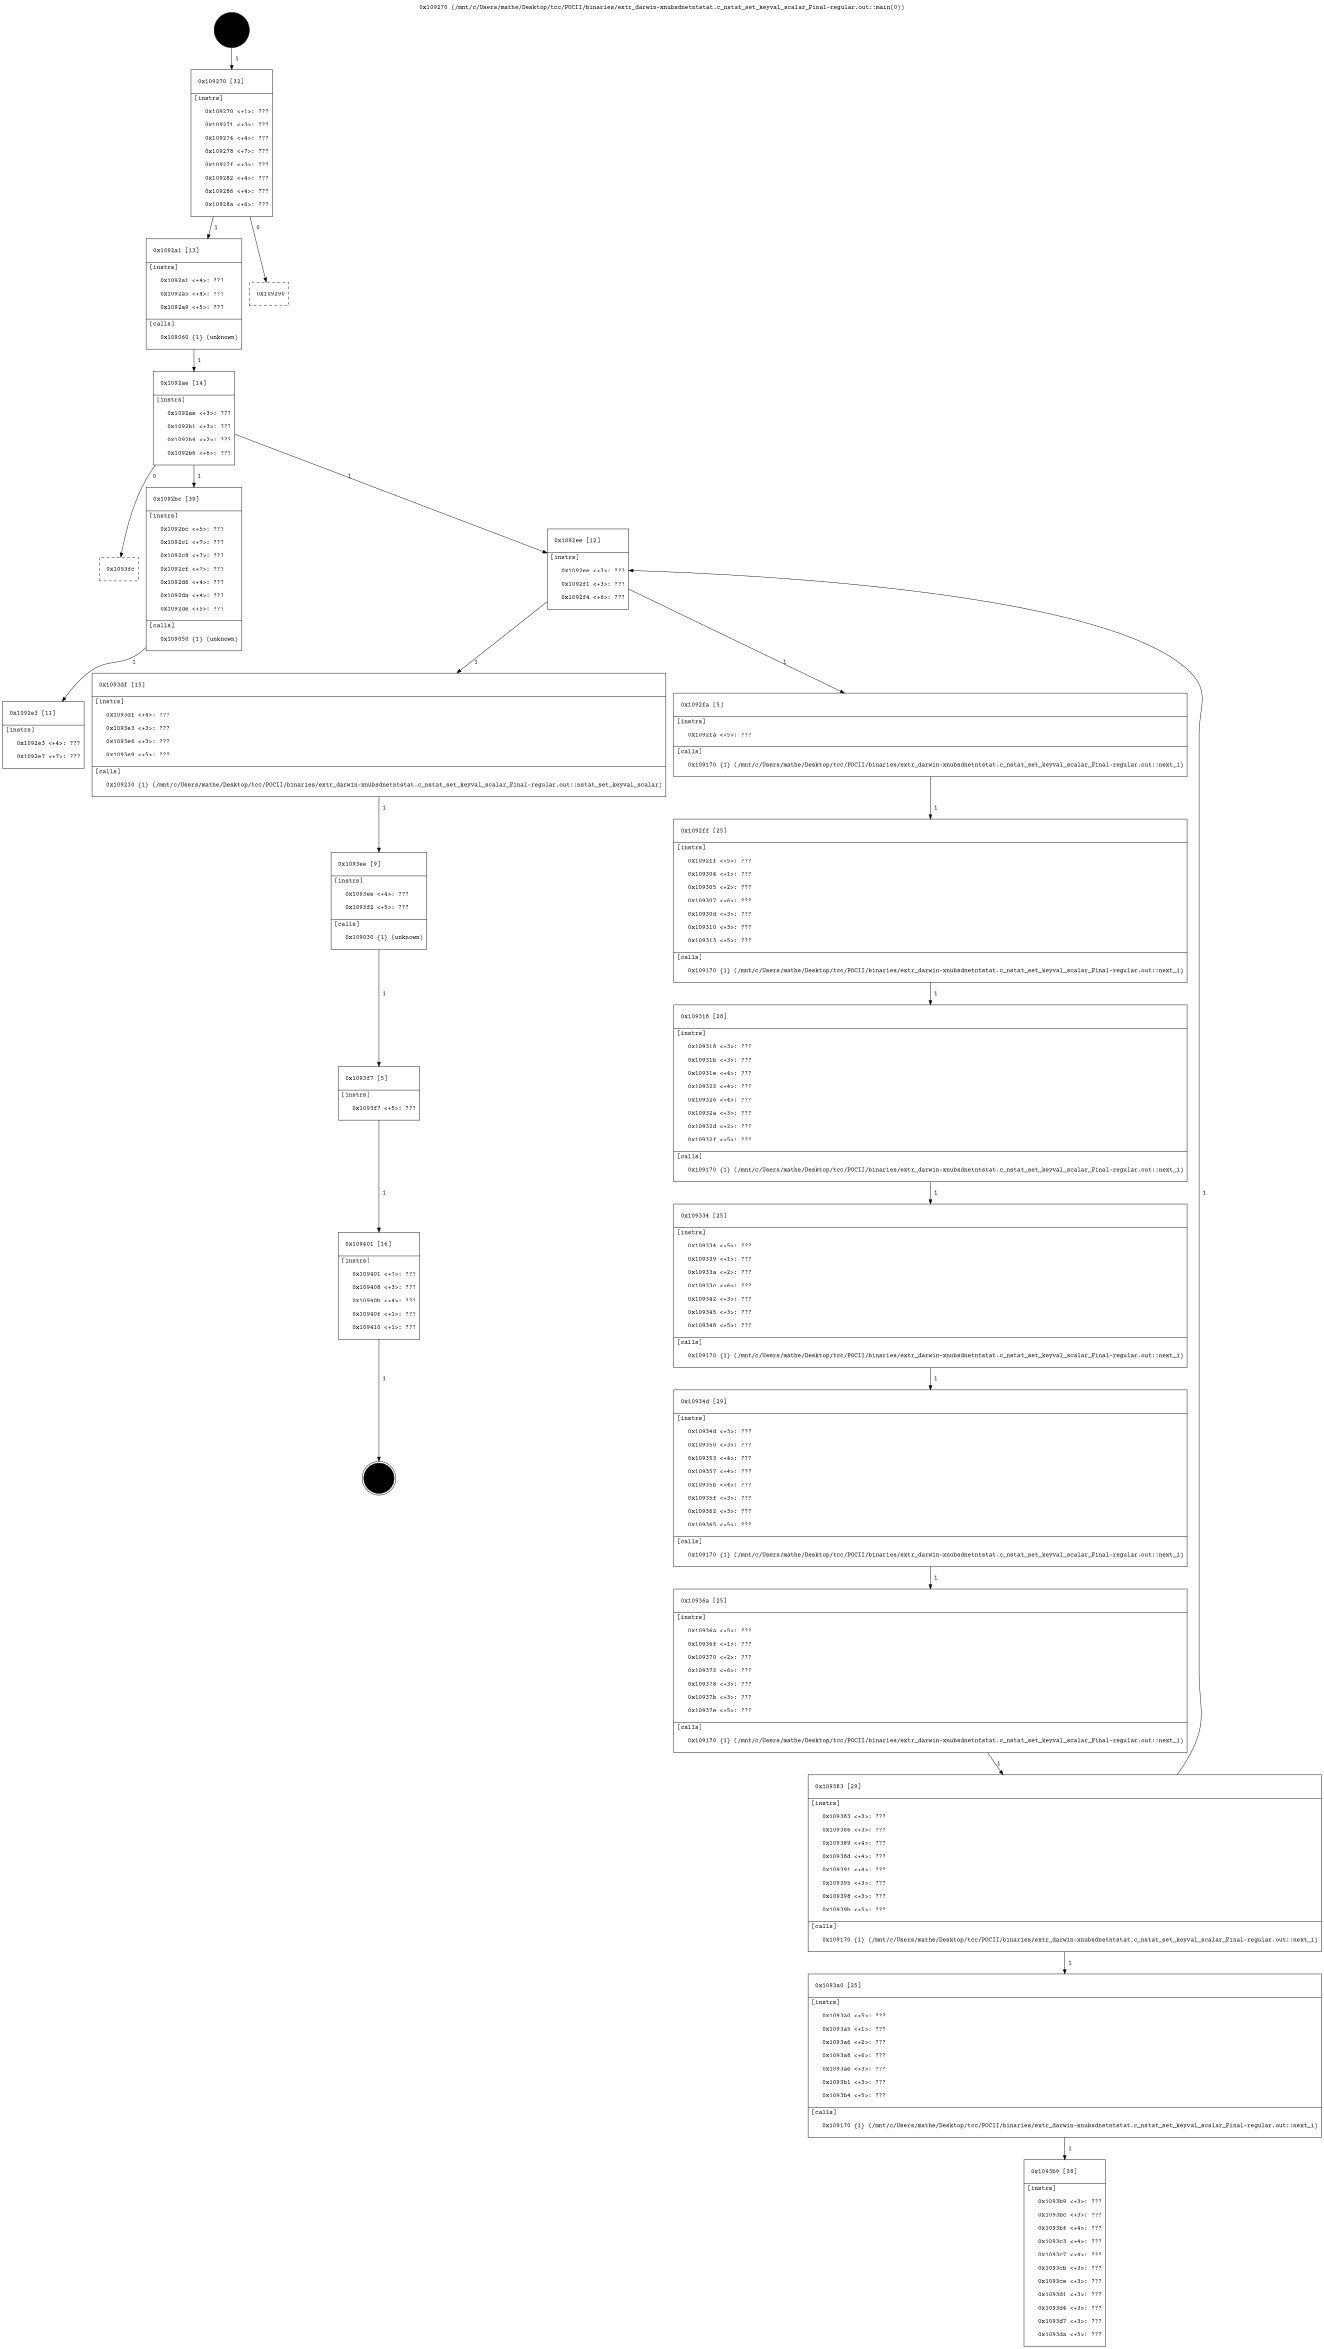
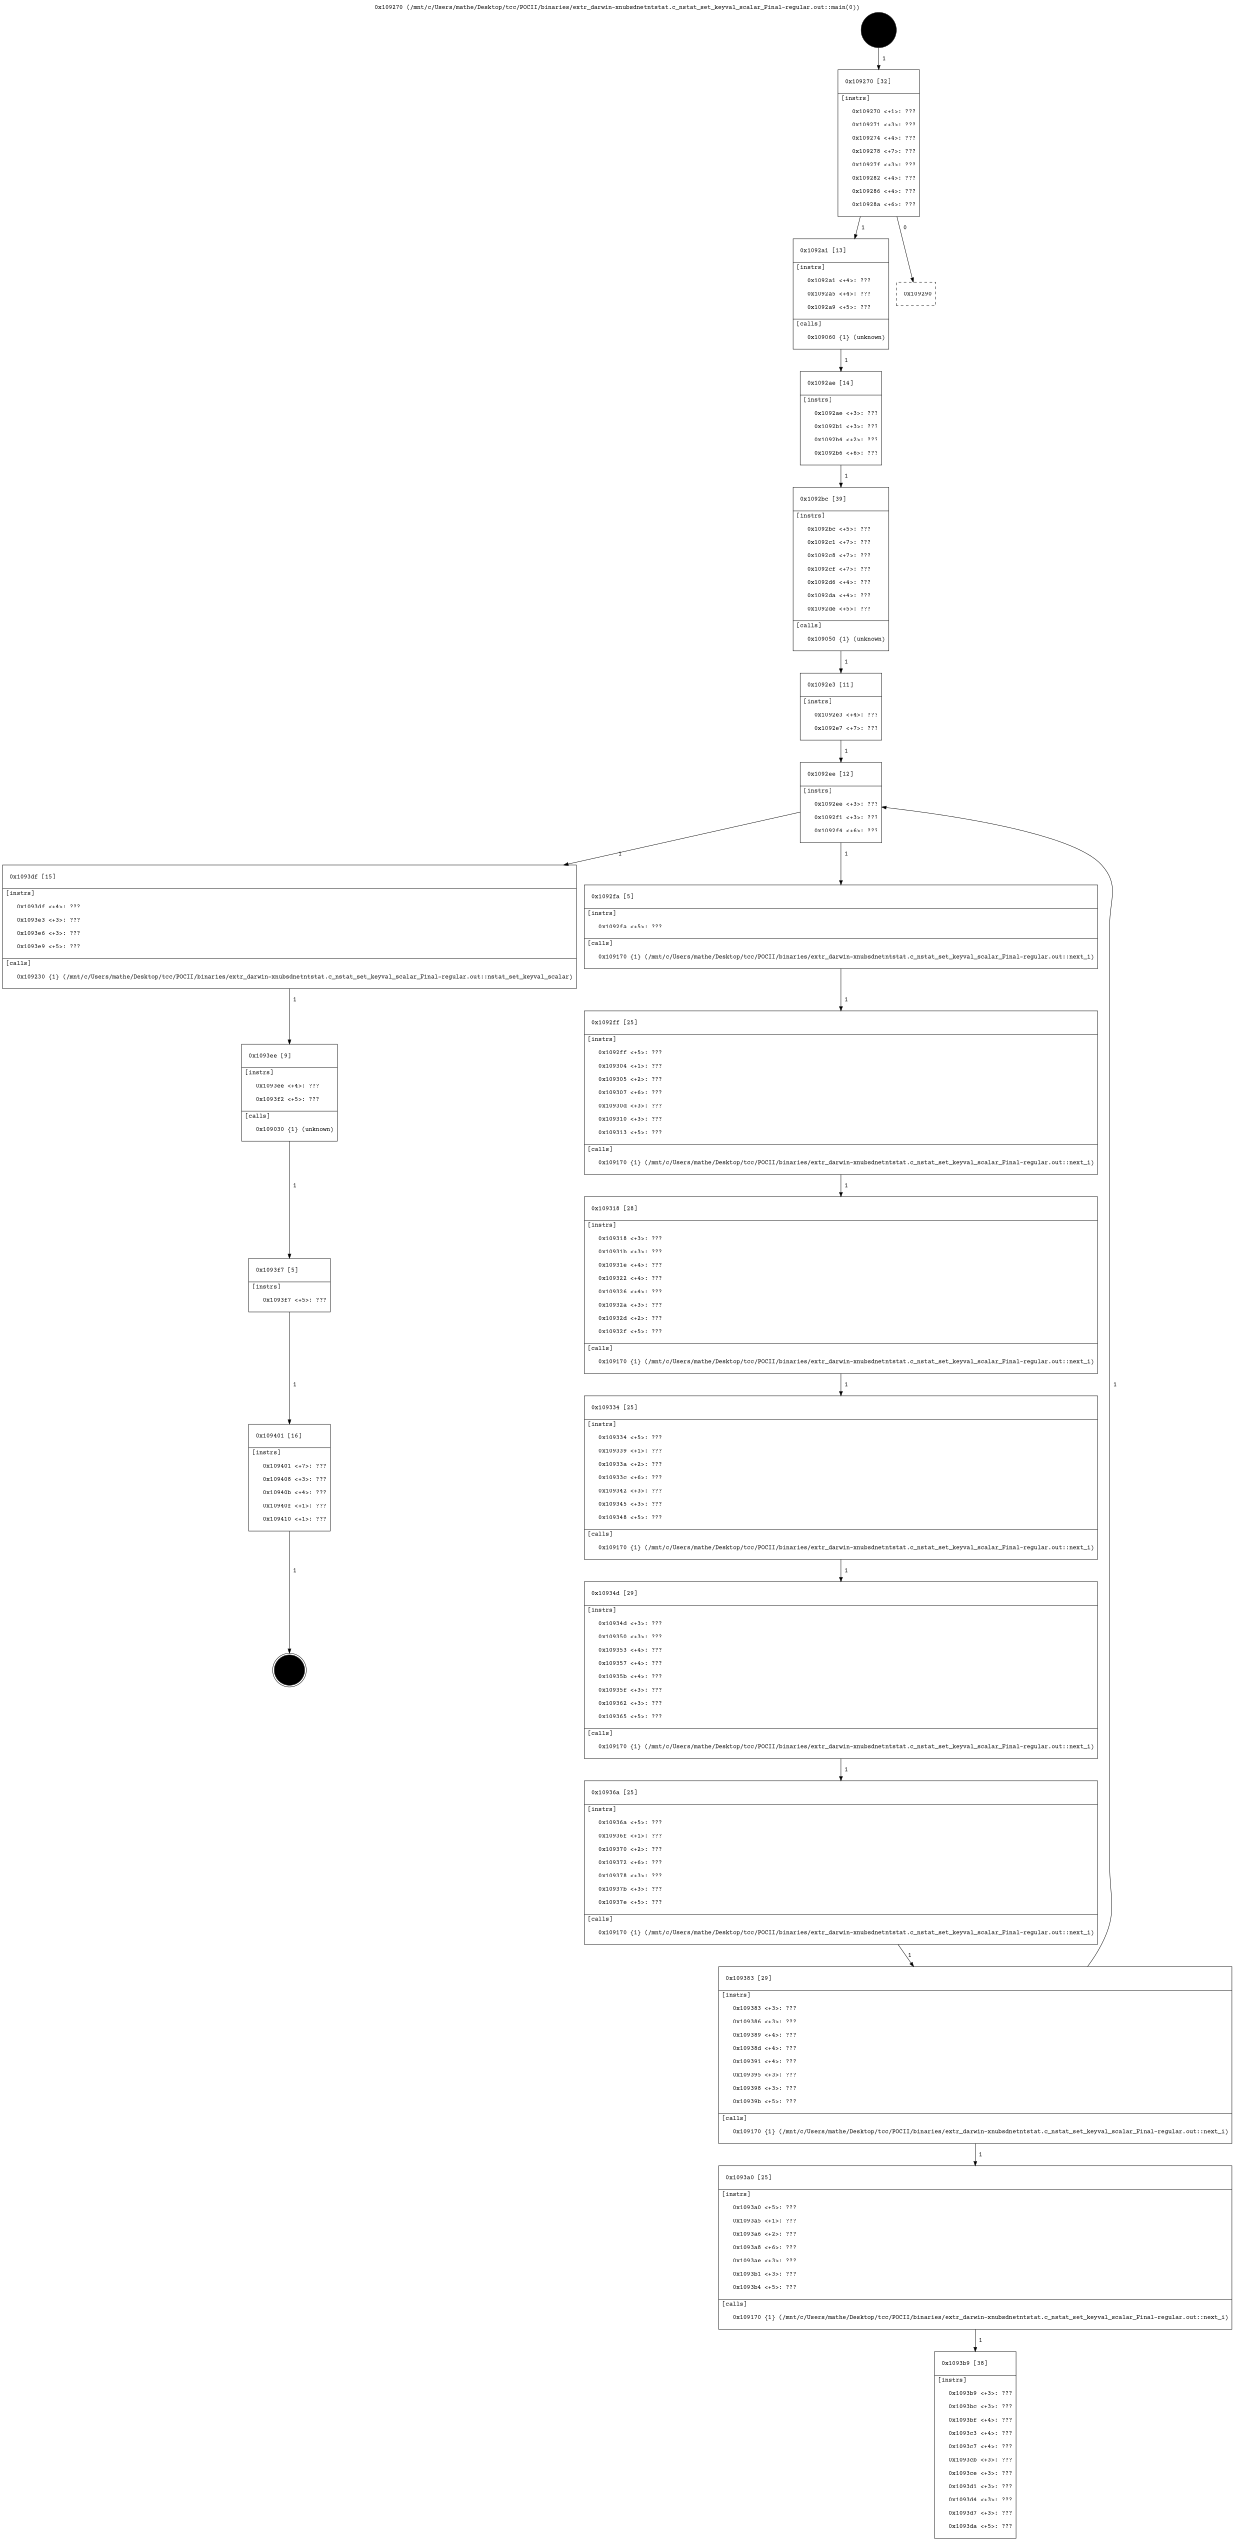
edge "0x1092ae [14]" -> "0x1092ee [12]": now "0x1092e3 [11]" -> "0x1092ee [12]"
node "0x1093fc": removed
